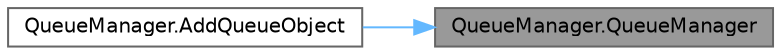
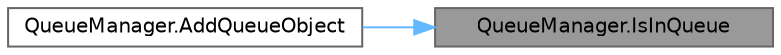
node "QueueManager.QueueManager": label "QueueManager.QueueManager" -> "QueueManager.IsInQueue"
